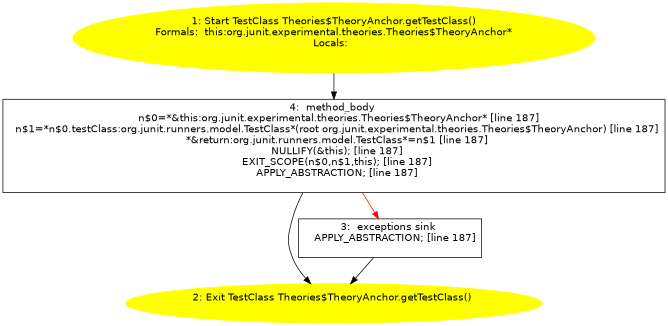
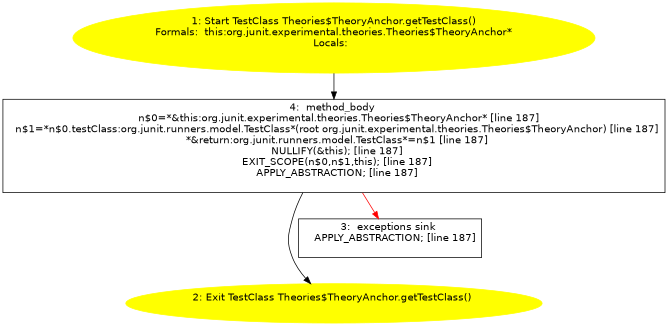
edge "3:  exceptions sink APPLY_ABSTRACTION; [line 187]" -> "2: Exit TestClass Theories$TheoryAnchor.getTestClass()": removed
